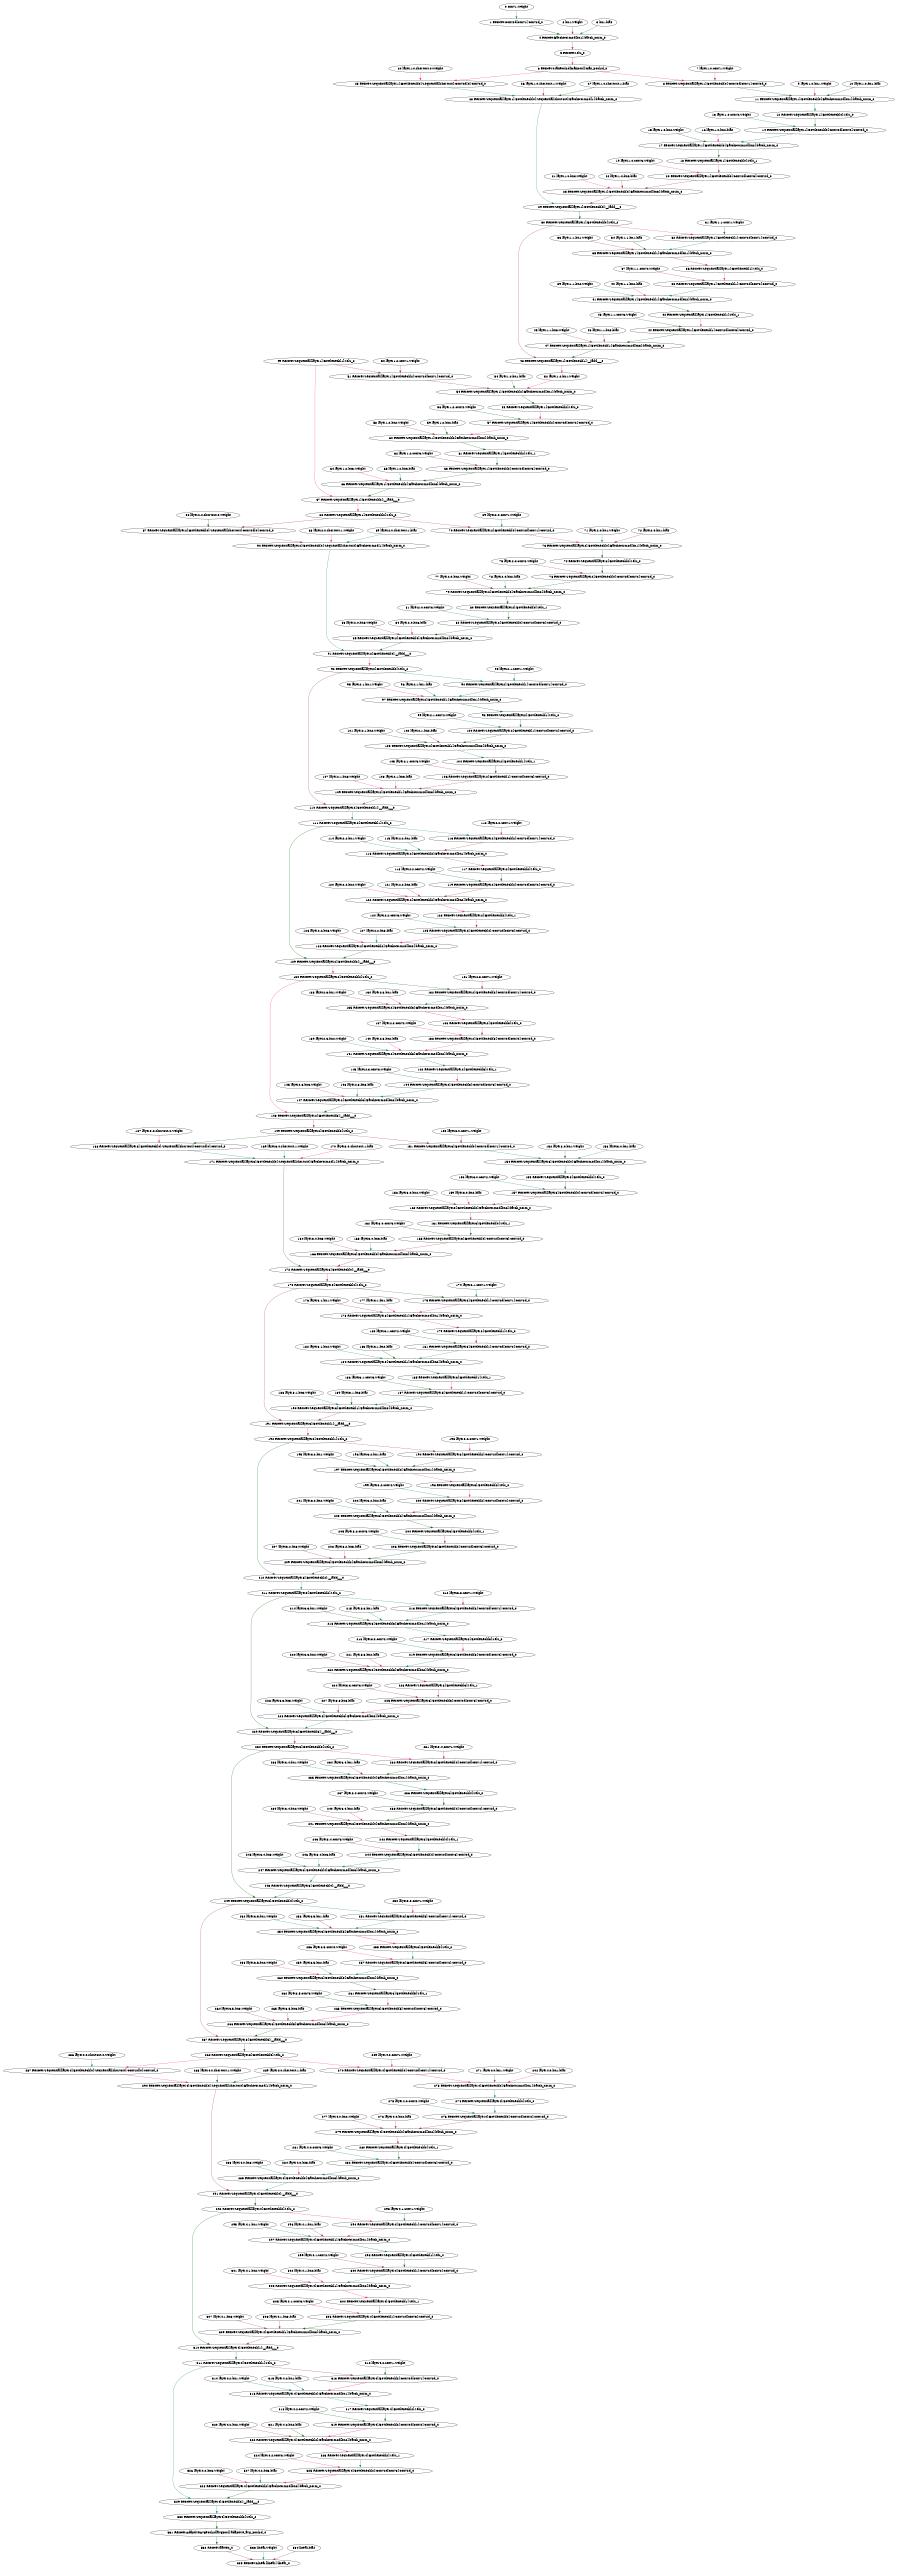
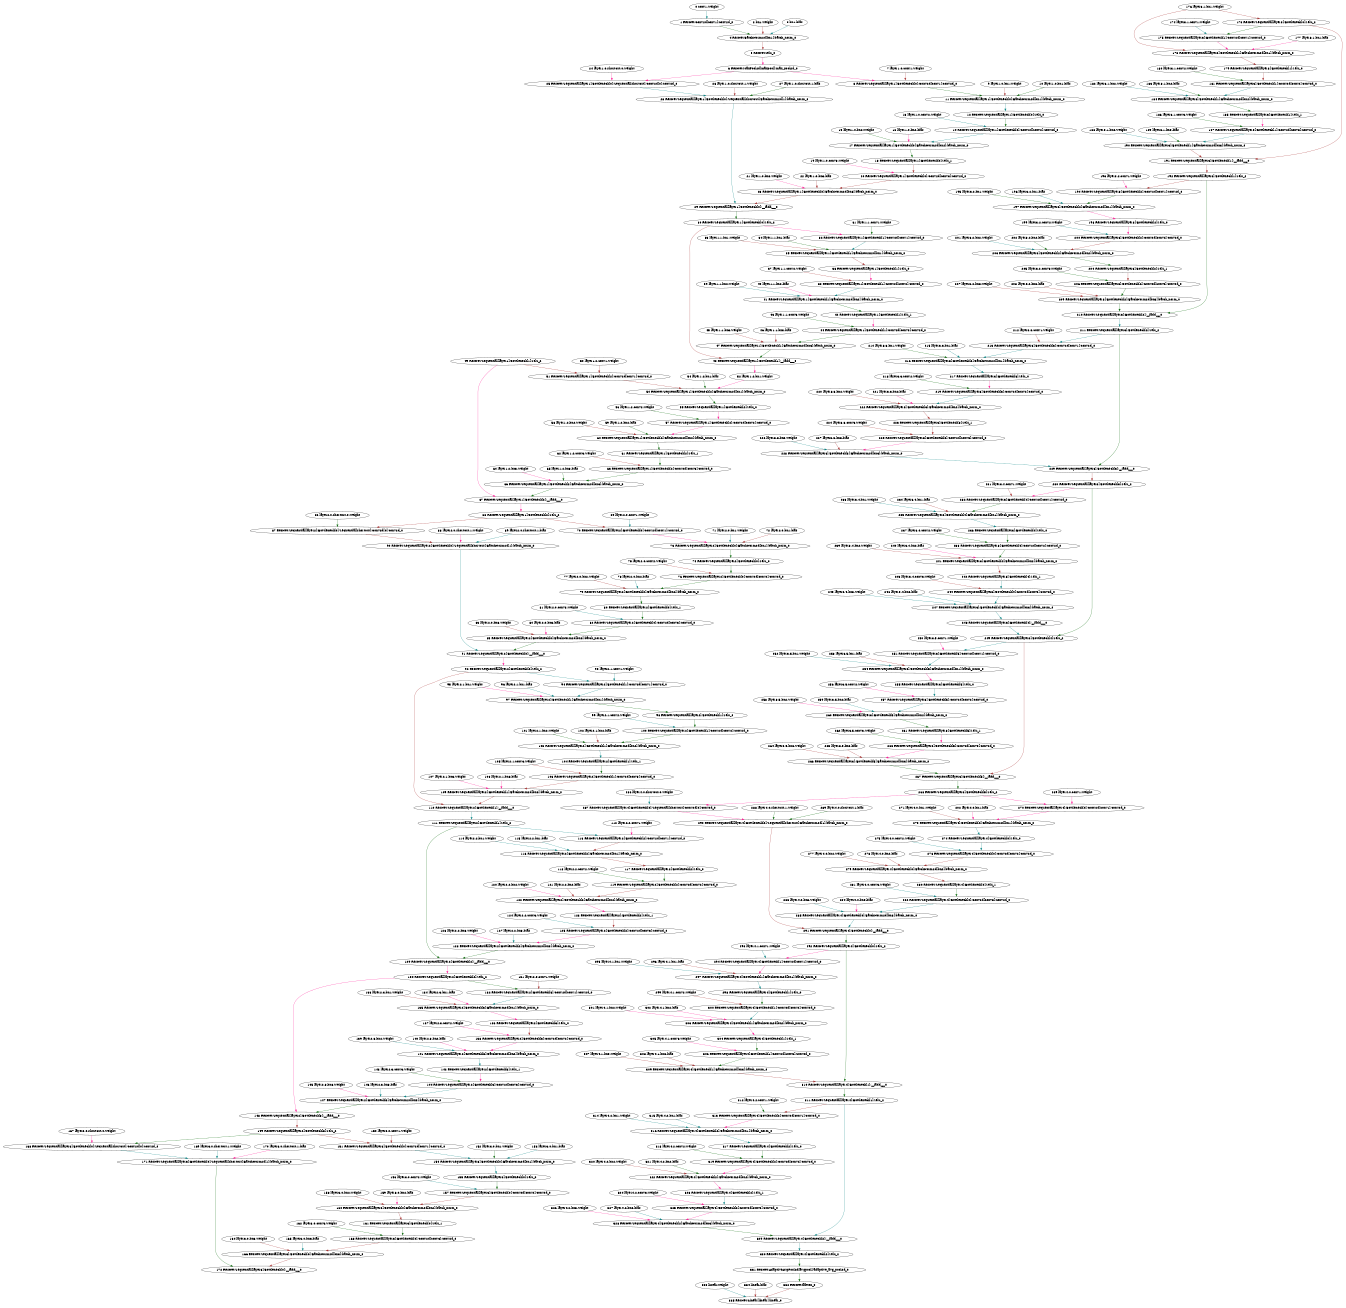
edge "172 ResNet/Sequential[layer3]/Bottleneck[0]/__iadd___0" -> "173 ResNet/Sequential[layer3]/Bottleneck[0]/relu_2": now "176 layer3.1.bn1.weight" -> "173 ResNet/Sequential[layer3]/Bottleneck[0]/relu_2"
